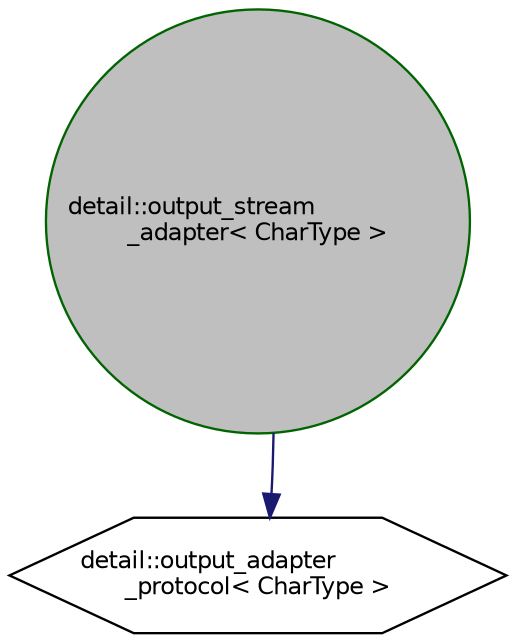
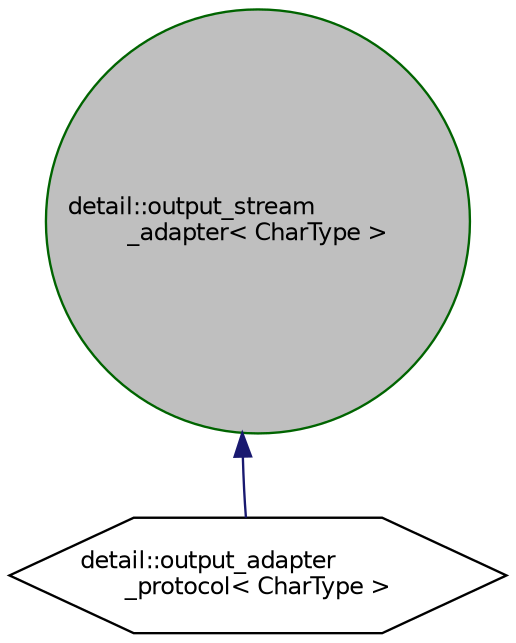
edge "detail::output_stream _adapter< CharType >" -> "detail::output_adapter _protocol< CharType >": reversed
